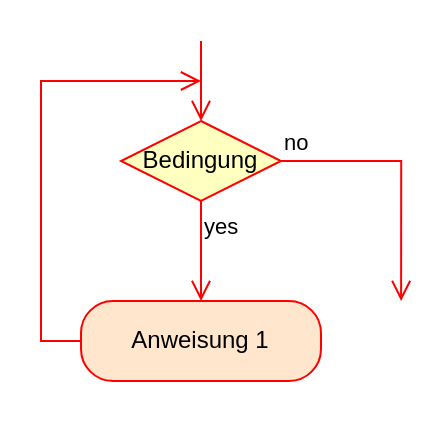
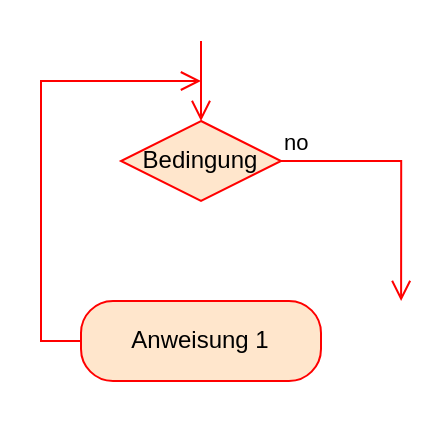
node "Bedingung": fillcolor #ffffc0 -> #ffe6cc
edge "Bedingung" -> "Anweisung 1": removed, label "yes"
